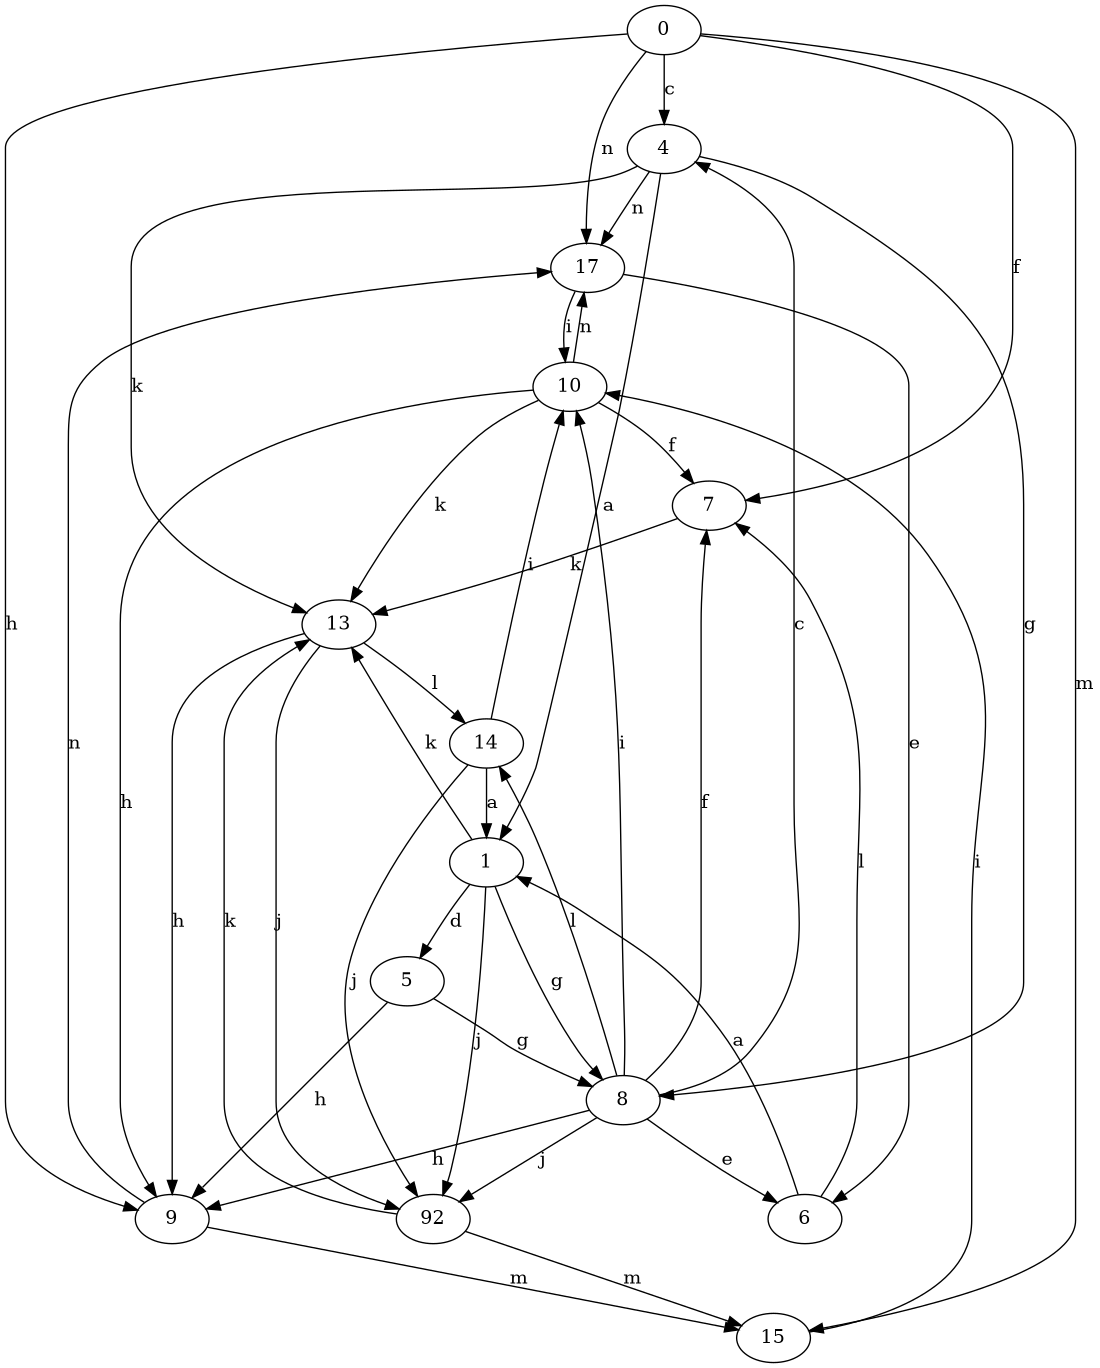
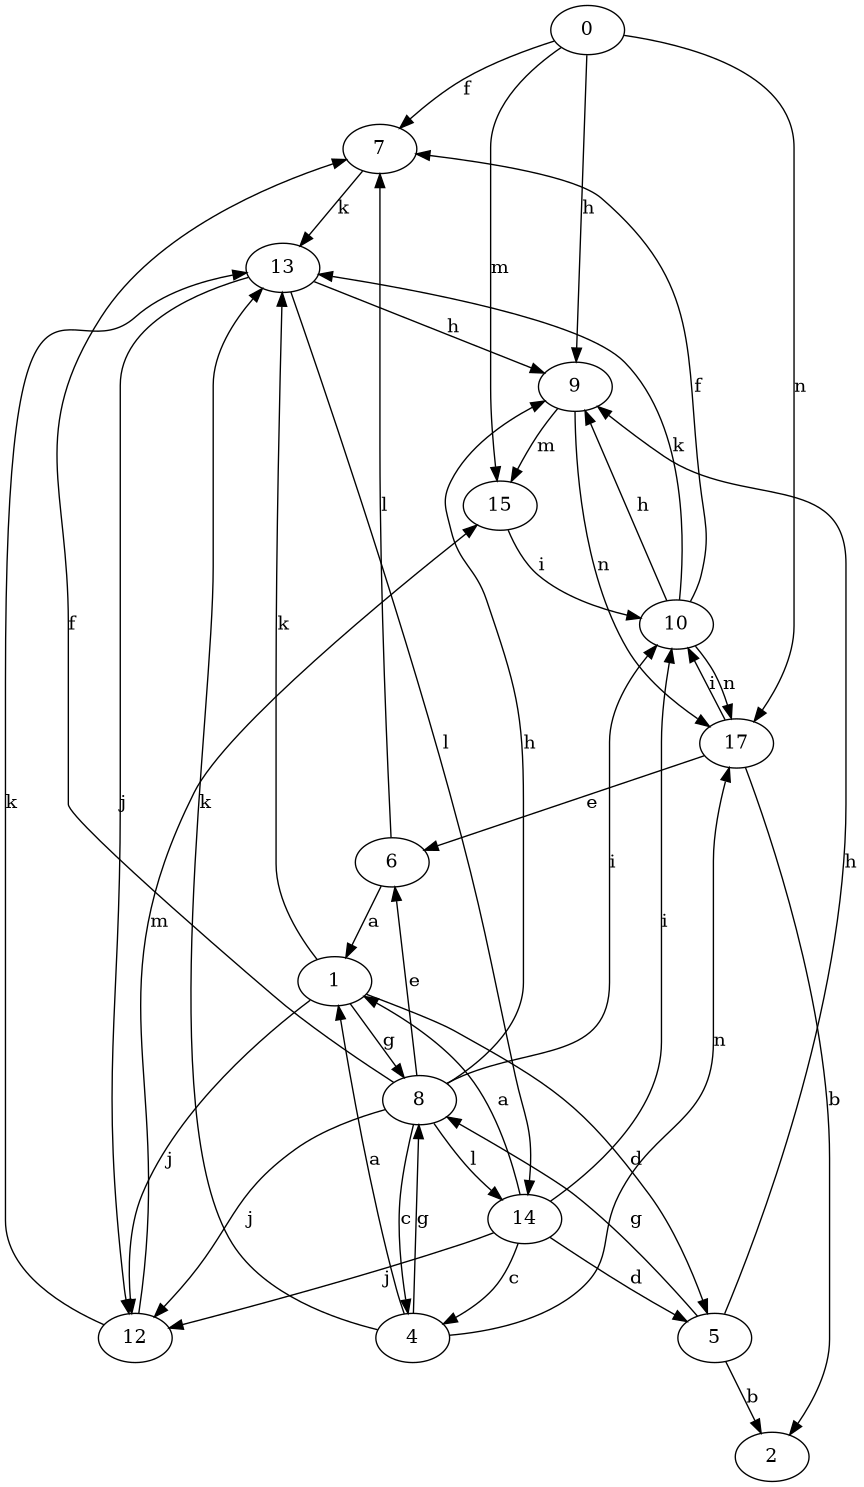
edge "0" -> "4": now "14" -> "4"
node "92": label "92" -> "12"
edge "14" -> "5": added, label "d"
node "2": added
